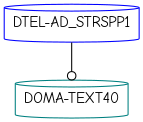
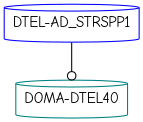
node "DOMA-TEXT40": label "DOMA-TEXT40" -> "DOMA-DTEL40"
